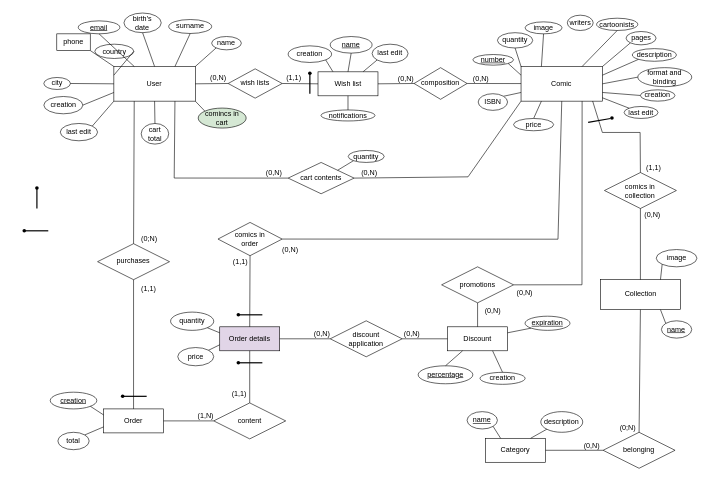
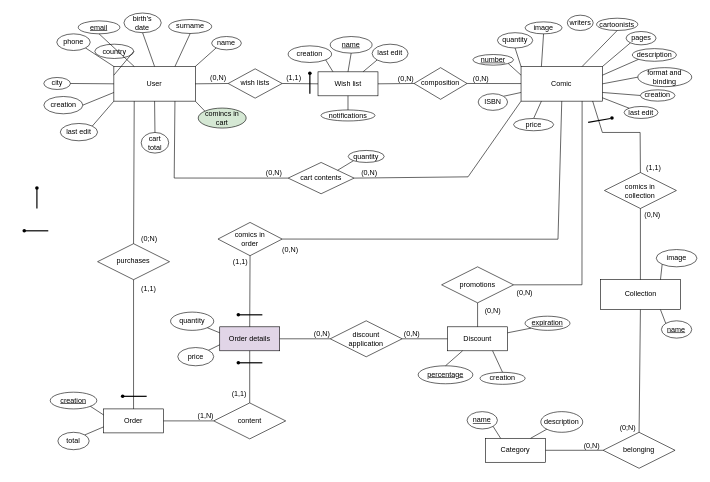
node "phone": shape rectangle -> ellipse
node "cart total": moved (155, 134) -> (155, 143)
